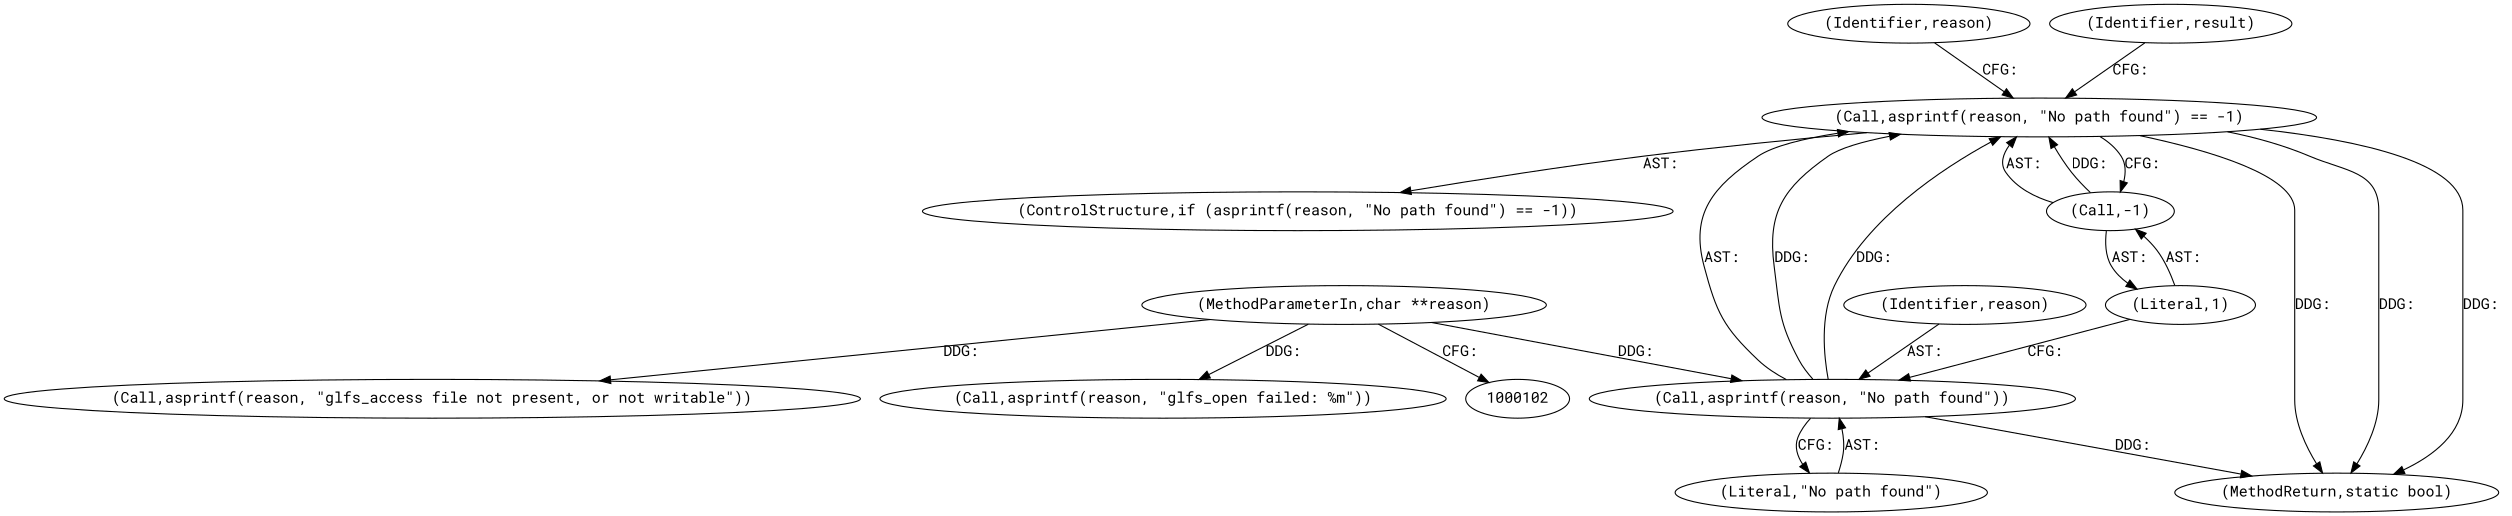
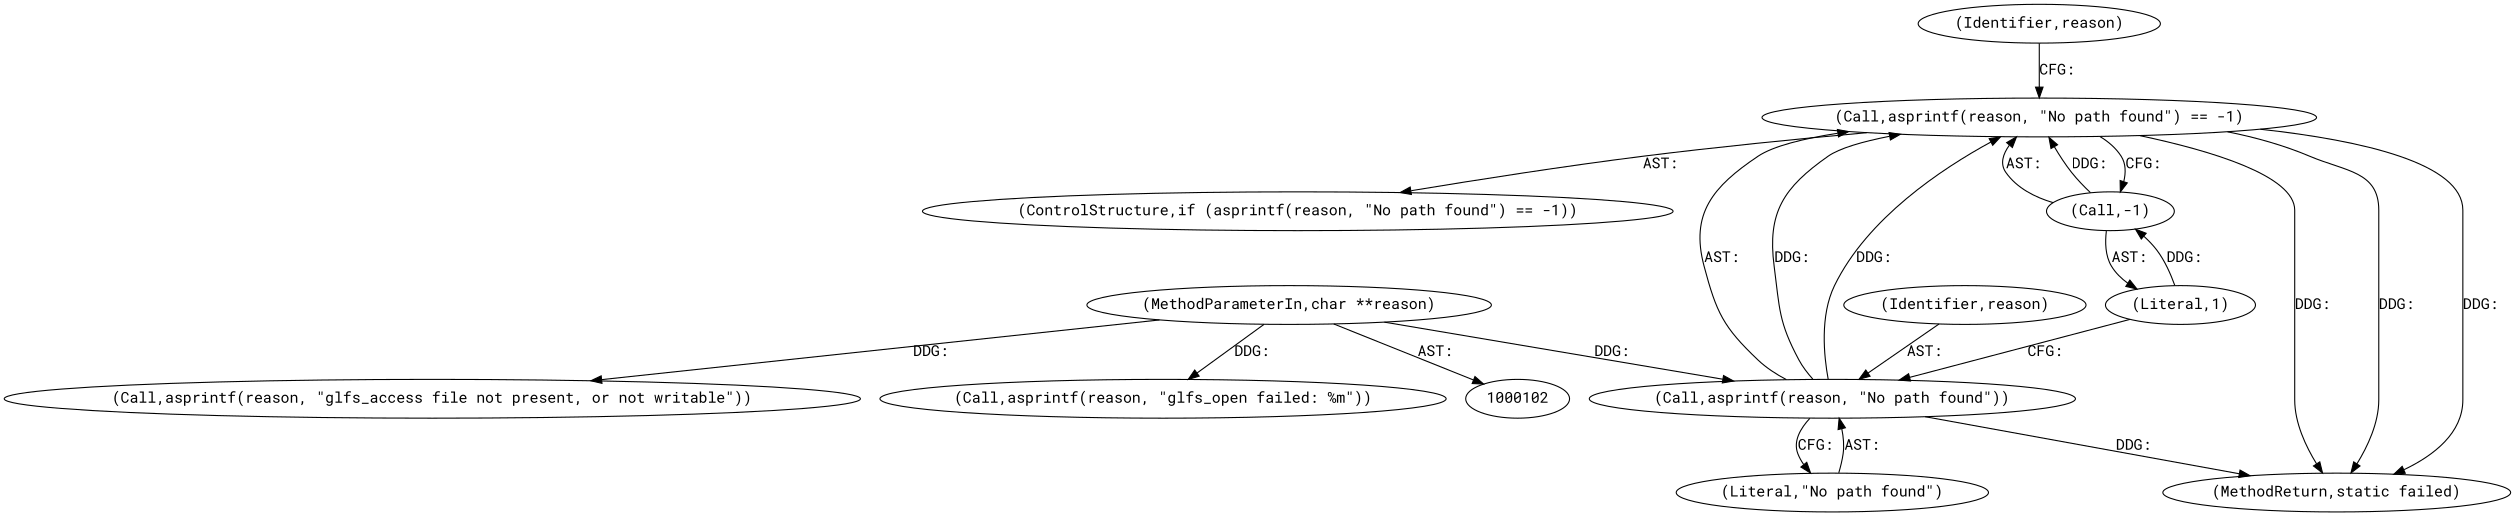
node "(Identifier,result)": removed
edge "(Literal,1)" -> "(Call,-1)": label "AST: " -> "DDG: "
edge "(MethodParameterIn,char **reason)" -> "1000102": label "CFG: " -> "AST: "
node "(MethodReturn,static bool)": label "(MethodReturn,static bool)" -> "(MethodReturn,static failed)"
